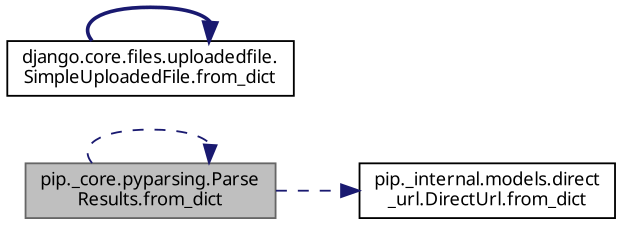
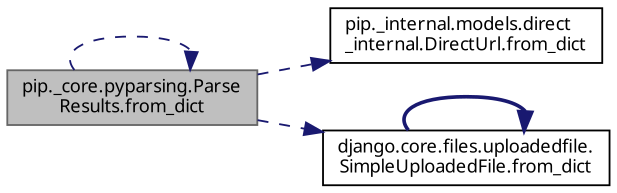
edge "pip._core.pyparsing.Parse Results.from_dict" -> "django.core.files.uploadedfile. SimpleUploadedFile.from_dict": added
node "pip._internal.models.direct _url.DirectUrl.from_dict": label "pip._internal.models.direct _url.DirectUrl.from_dict" -> "pip._internal.models.direct _internal.DirectUrl.from_dict"
